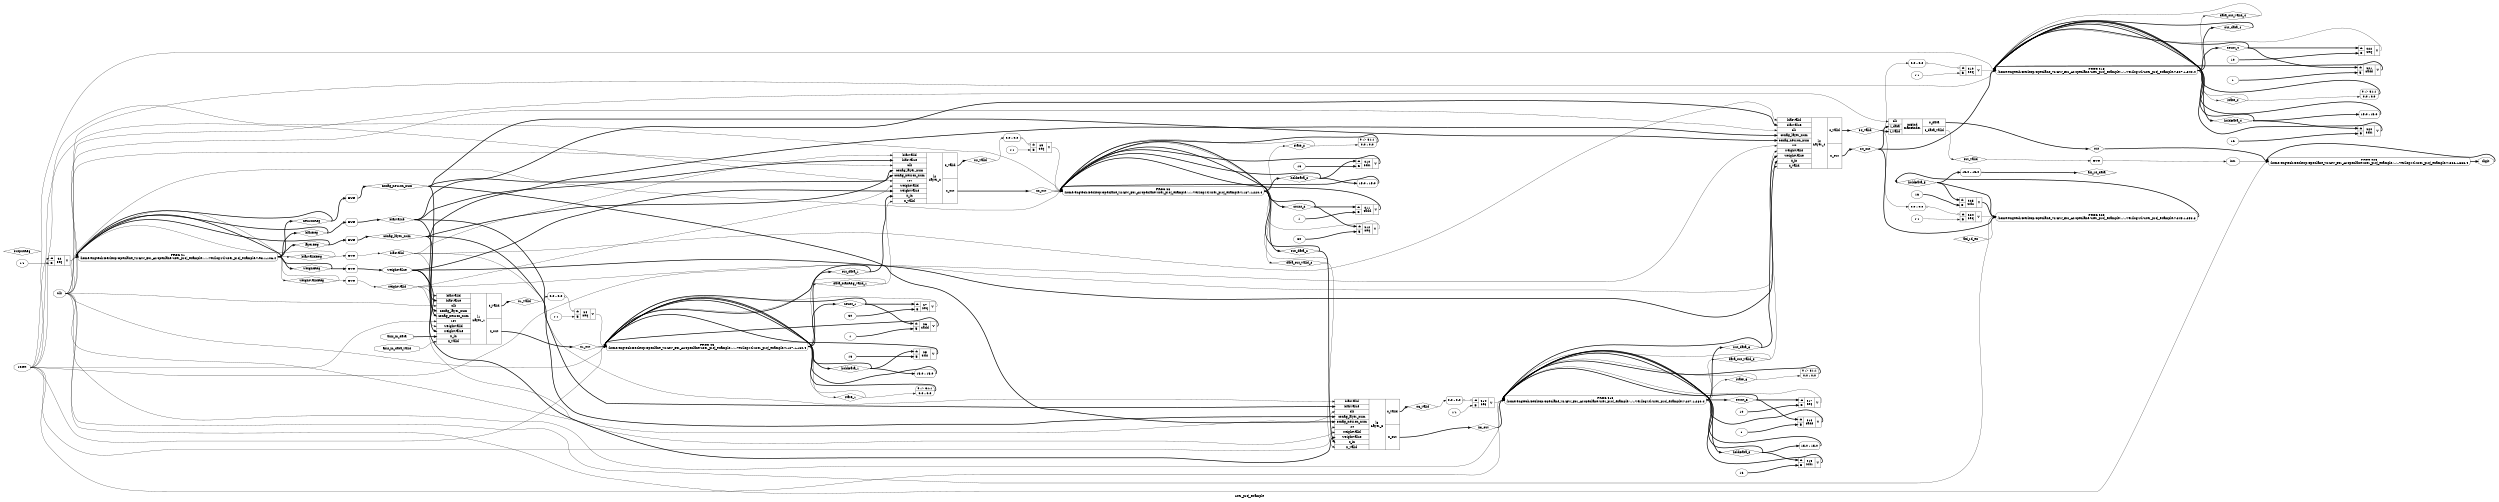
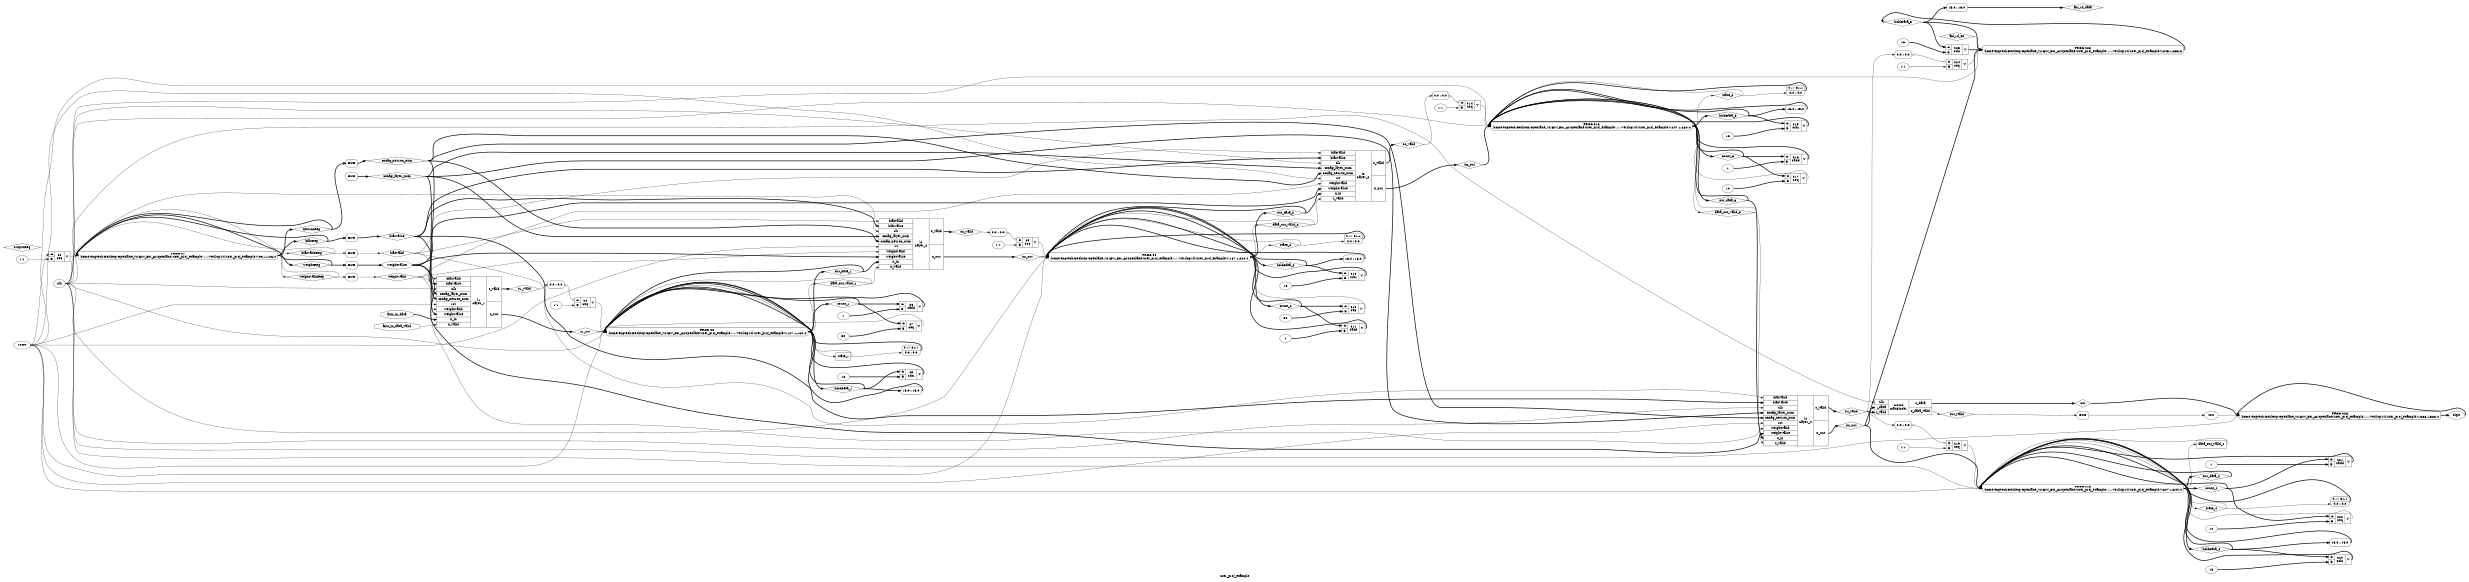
node "data_out_valid_4": shape diamond -> box
node "layerReg": removed
node "data_biasReg_valid_1": label "data_biasReg_valid_1" -> "data_out_valid_1"
node "state_1": shape diamond -> box
